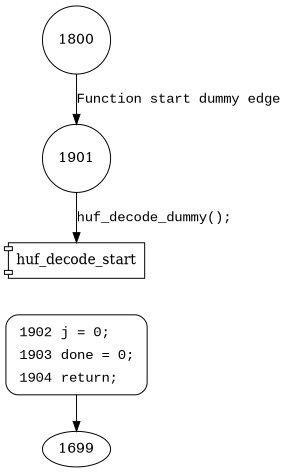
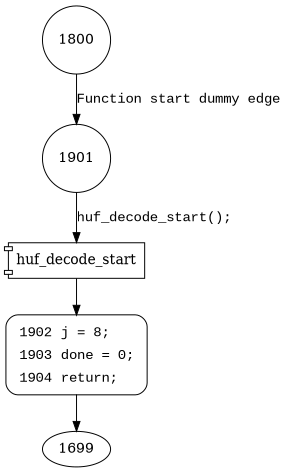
edge "1901" -> "huf_decode_start": label "huf_decode_dummy();" -> "huf_decode_start();"
edge "huf_decode_start" -> "1902": added
node "1902": text "j = 0;" -> "j = 8;"
